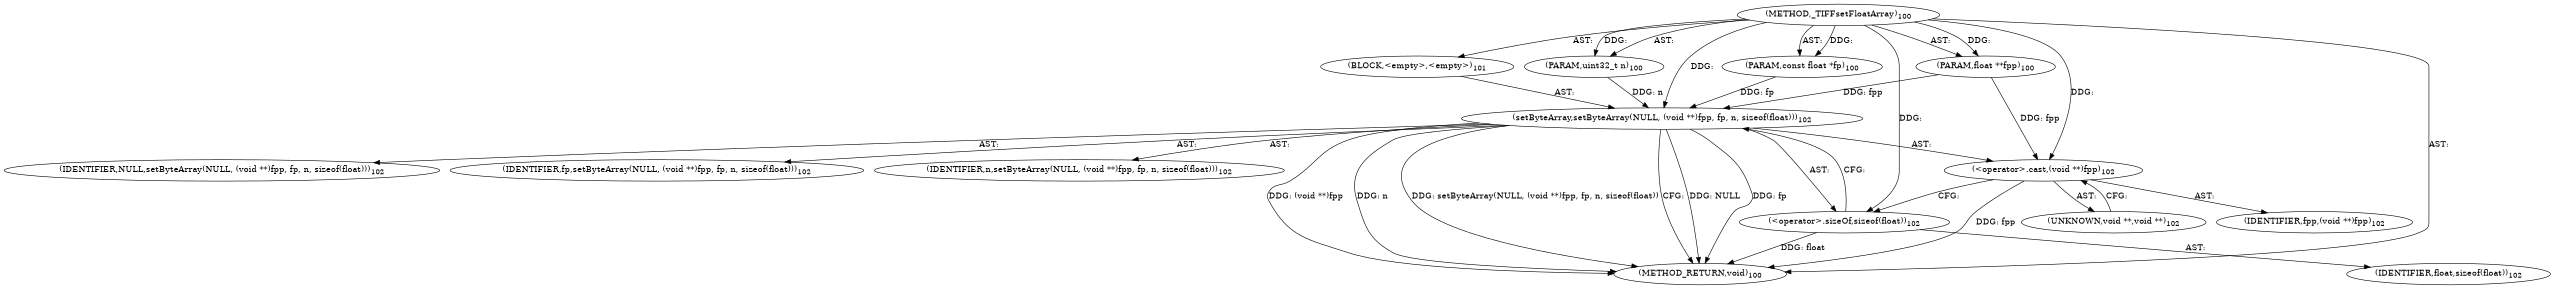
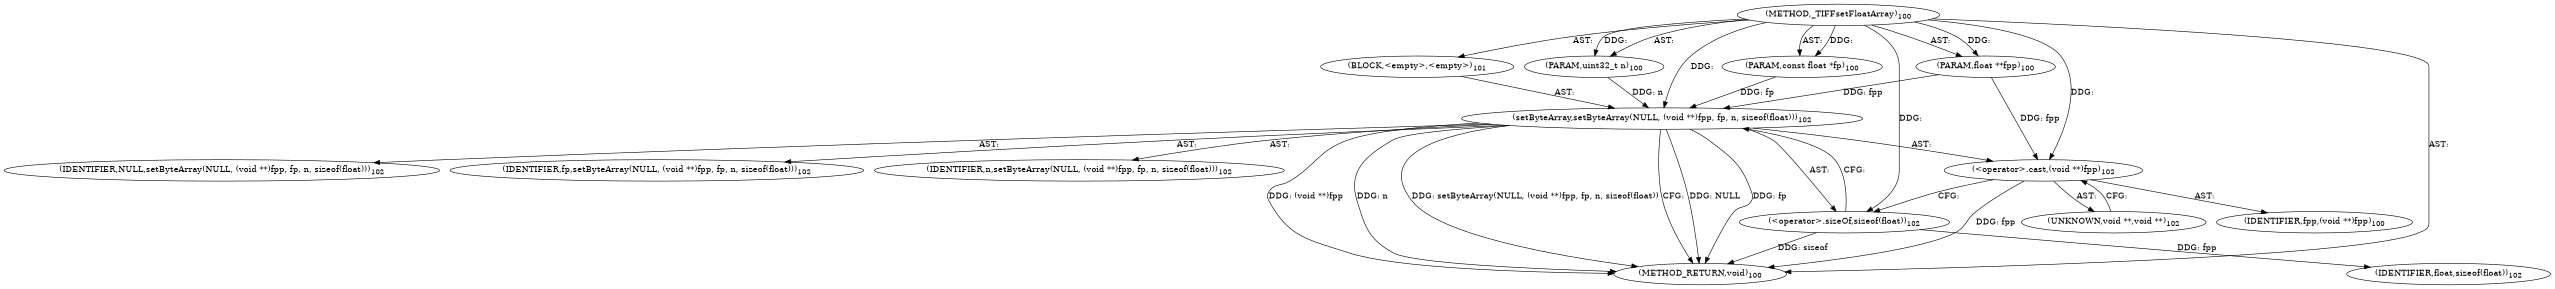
node "(IDENTIFIER,fpp,(void **)fpp)": text "102" -> "100"
edge "(<operator>.sizeOf,sizeof(float))" -> "(METHOD_RETURN,void)": label "DDG: float" -> "DDG: sizeof"
edge "(<operator>.sizeOf,sizeof(float))" -> "(IDENTIFIER,float,sizeof(float))": label "AST: " -> "DDG: fpp"
